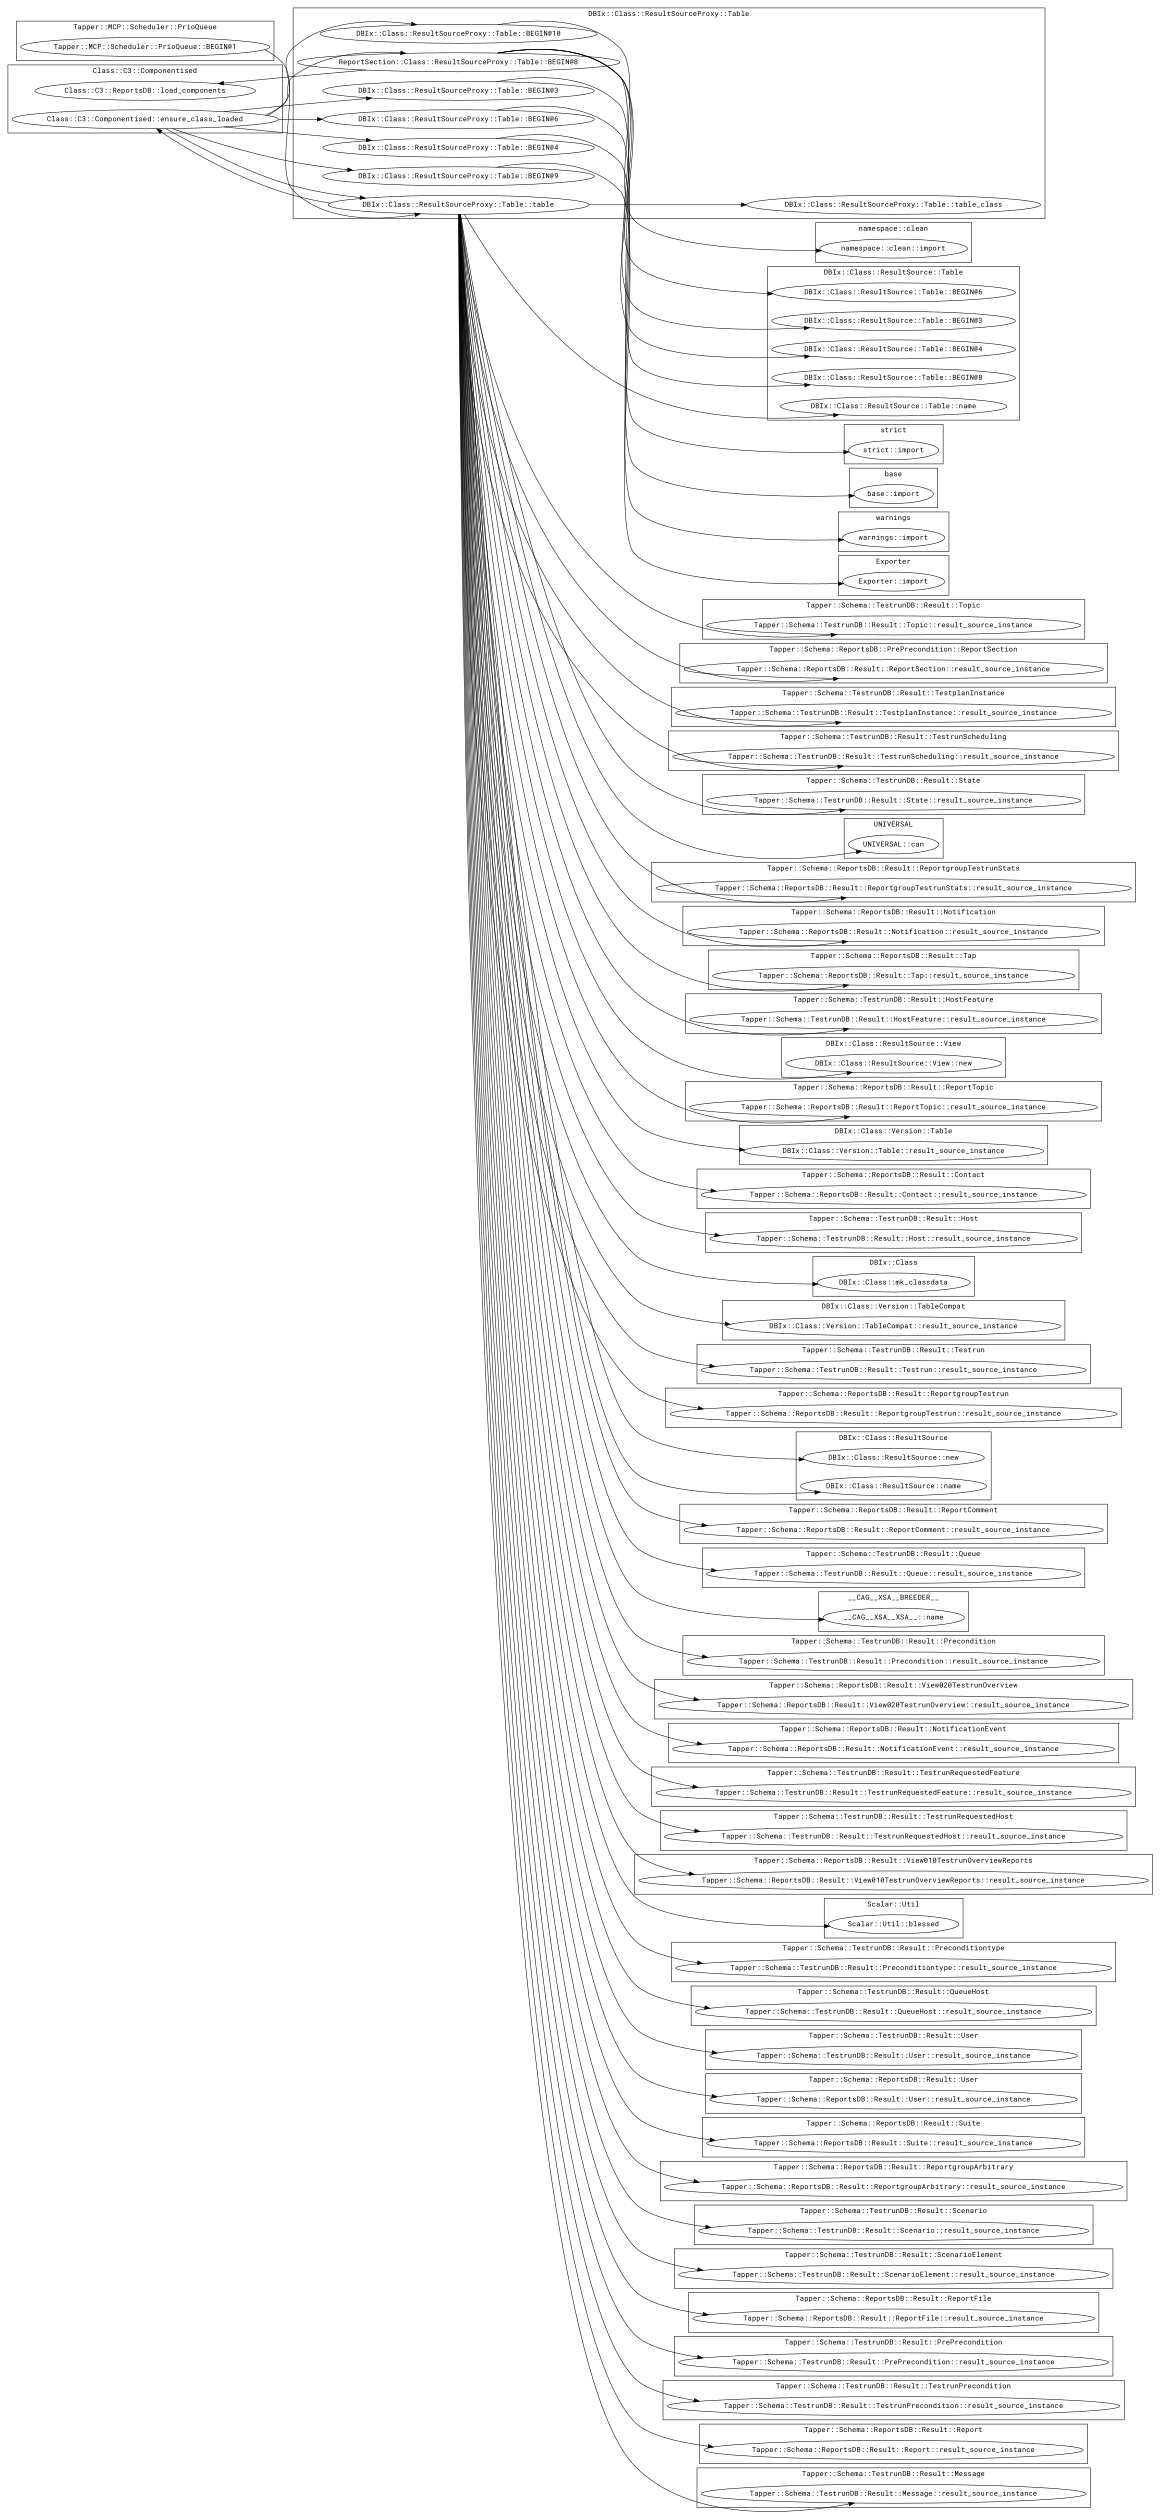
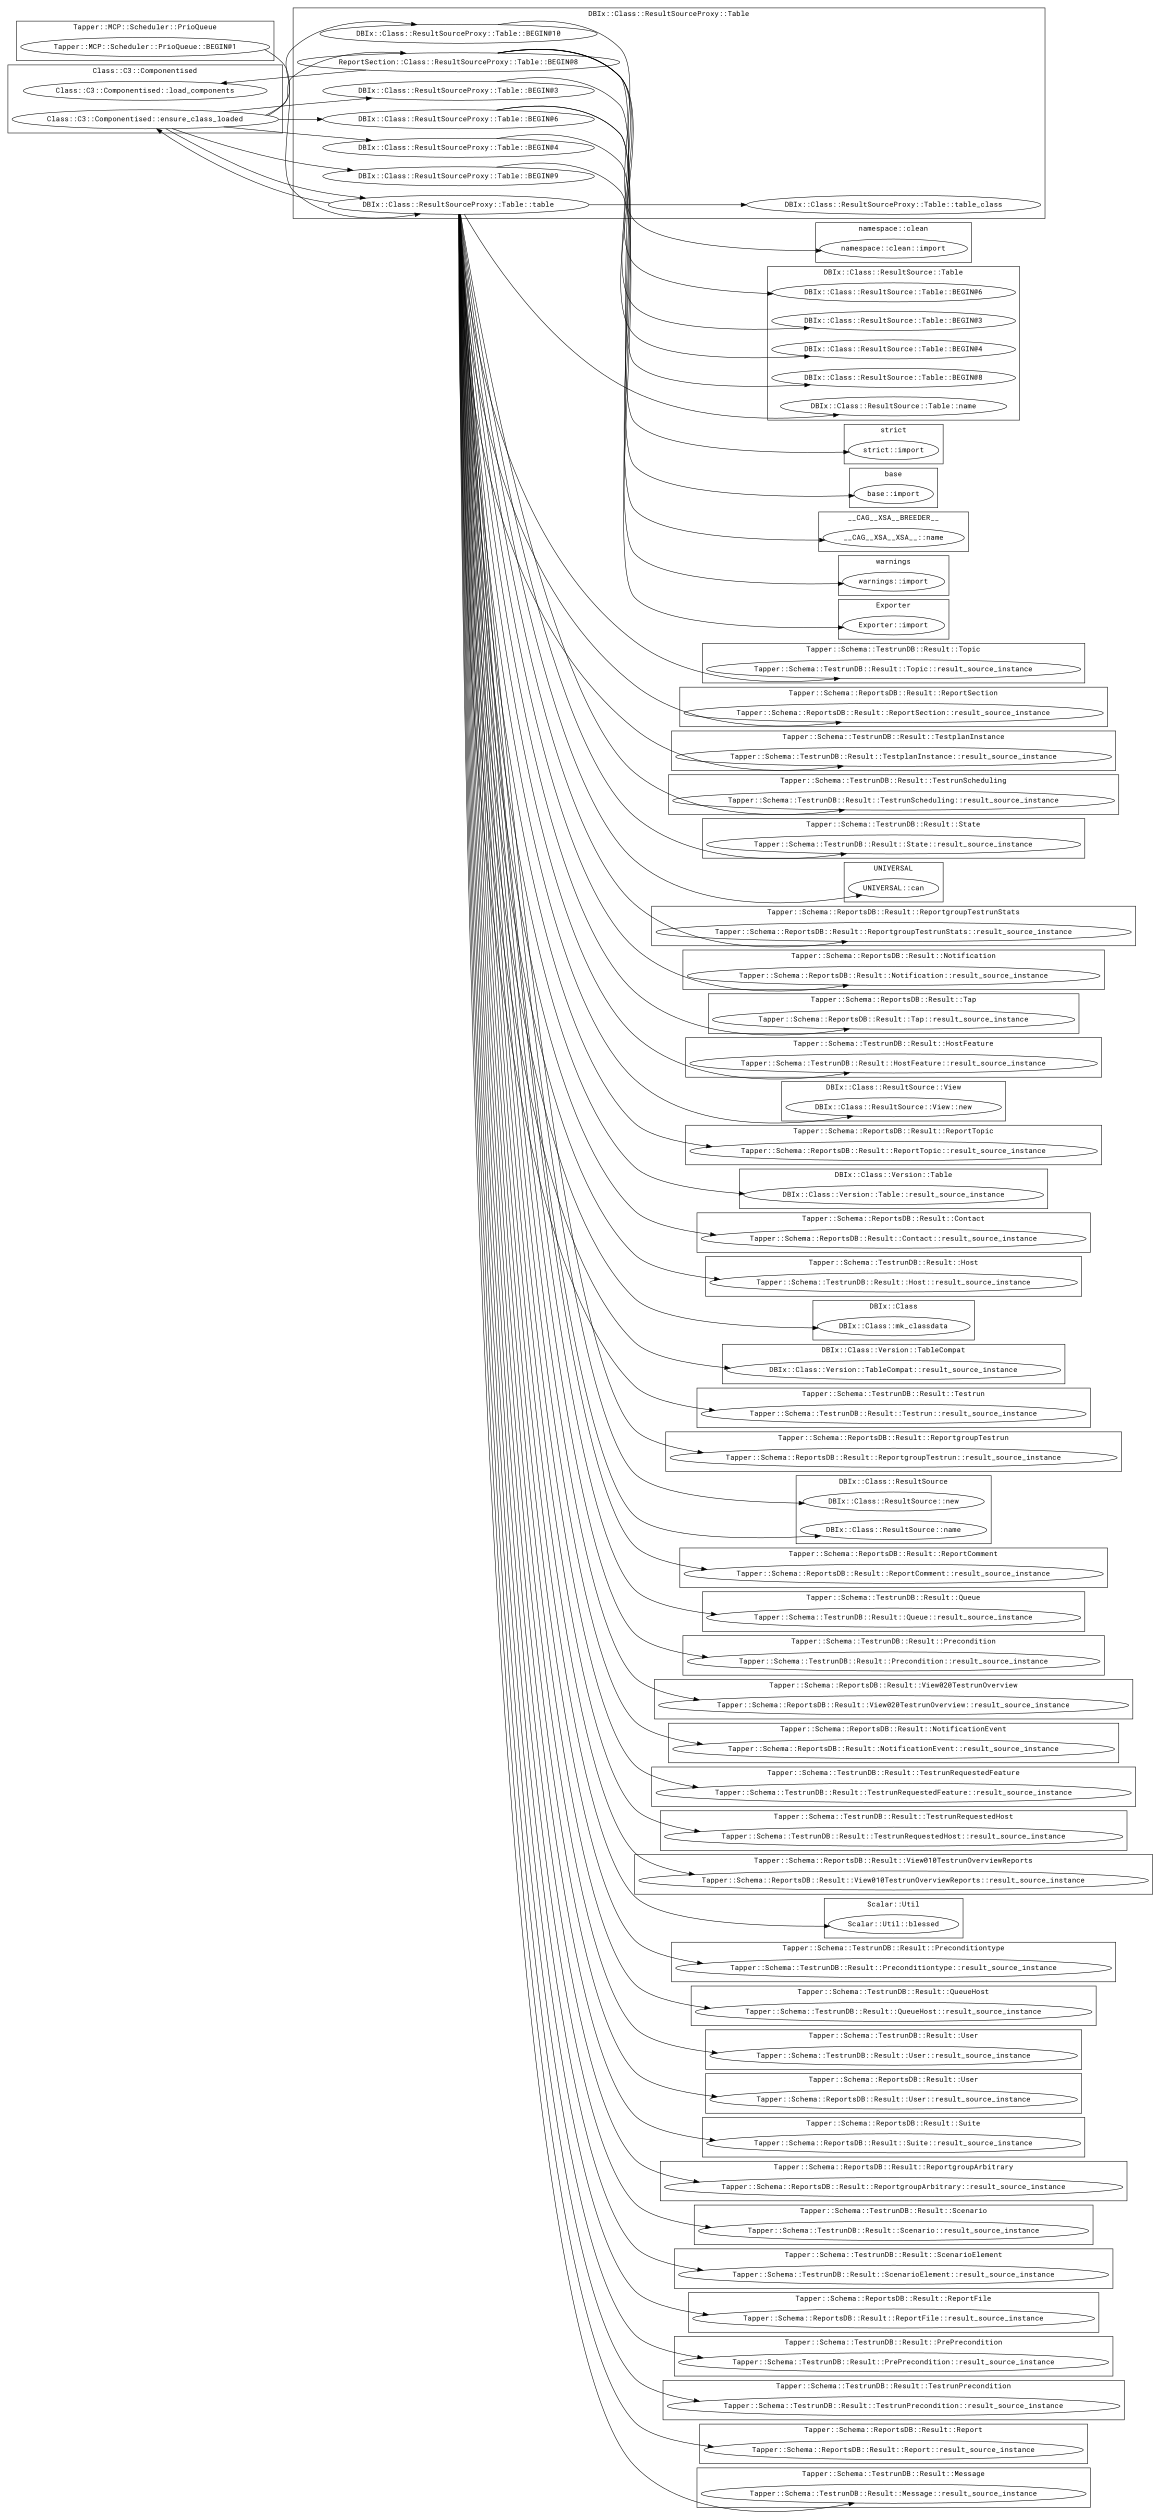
node "Class::C3::ReportsDB::load_components": label "Class::C3::ReportsDB::load_components" -> "Class::C3::Componentised::load_components"
cluster "Tapper::Schema::ReportsDB::PrePrecondition::ReportSection": label "Tapper::Schema::ReportsDB::PrePrecondition::ReportSection" -> "Tapper::Schema::ReportsDB::Result::ReportSection"
edge "DBIx::Class::ResultSourceProxy::Table::table" -> "__CAG__XSA__XSA__::name": now "DBIx::Class::ResultSourceProxy::Table::BEGIN@6" -> "__CAG__XSA__XSA__::name"
